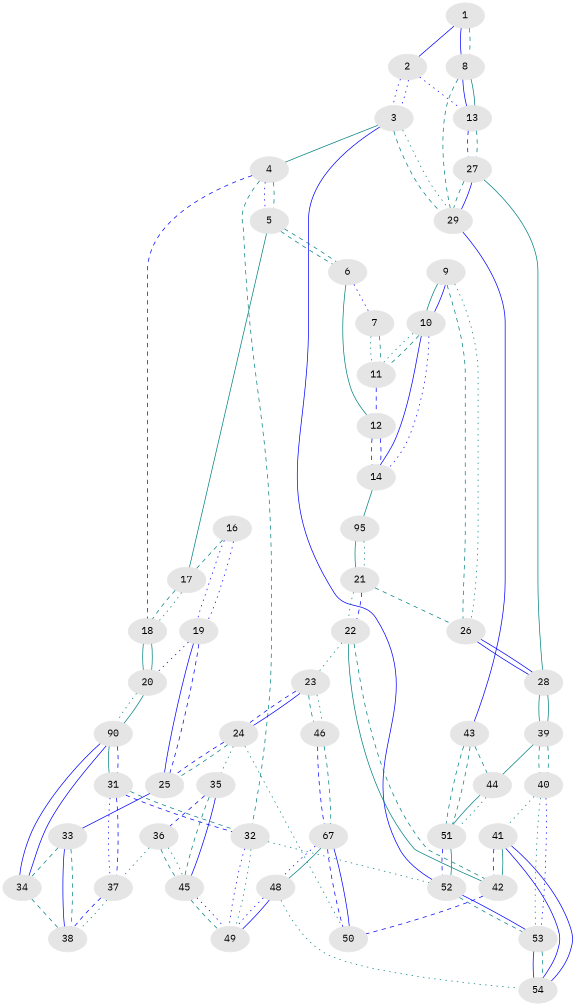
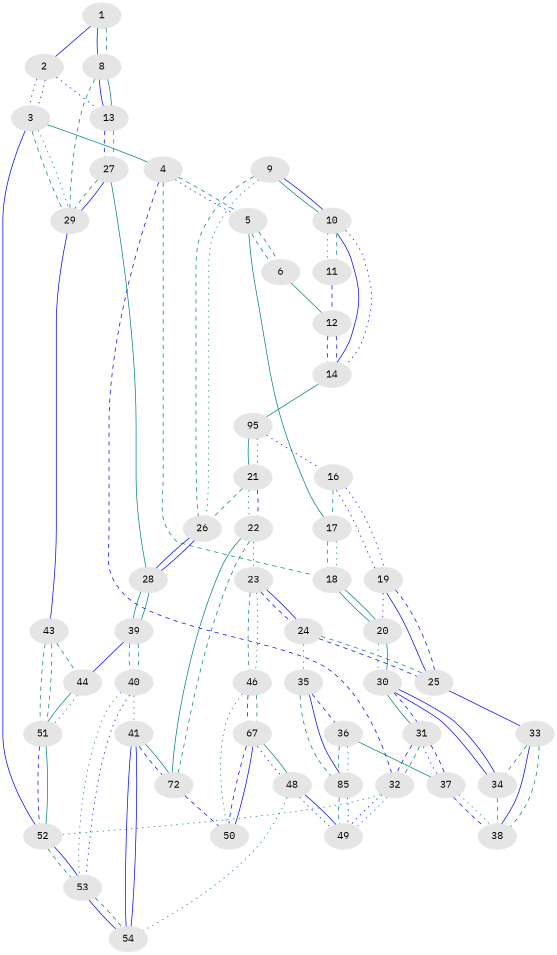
node "7": removed
edge "4" -- "18": color blue -> teal
edge "95" -- "16": added
edge "4" -- "32": color teal -> blue
node "90": label "90" -> "30"
edge "39" -- "44": color teal -> blue
edge "24" -- "50": now "46" -- "50"
edge "36" -- "37": style dotted -> solid
node "45": label "45" -> "85"
node "42": label "42" -> "72"
